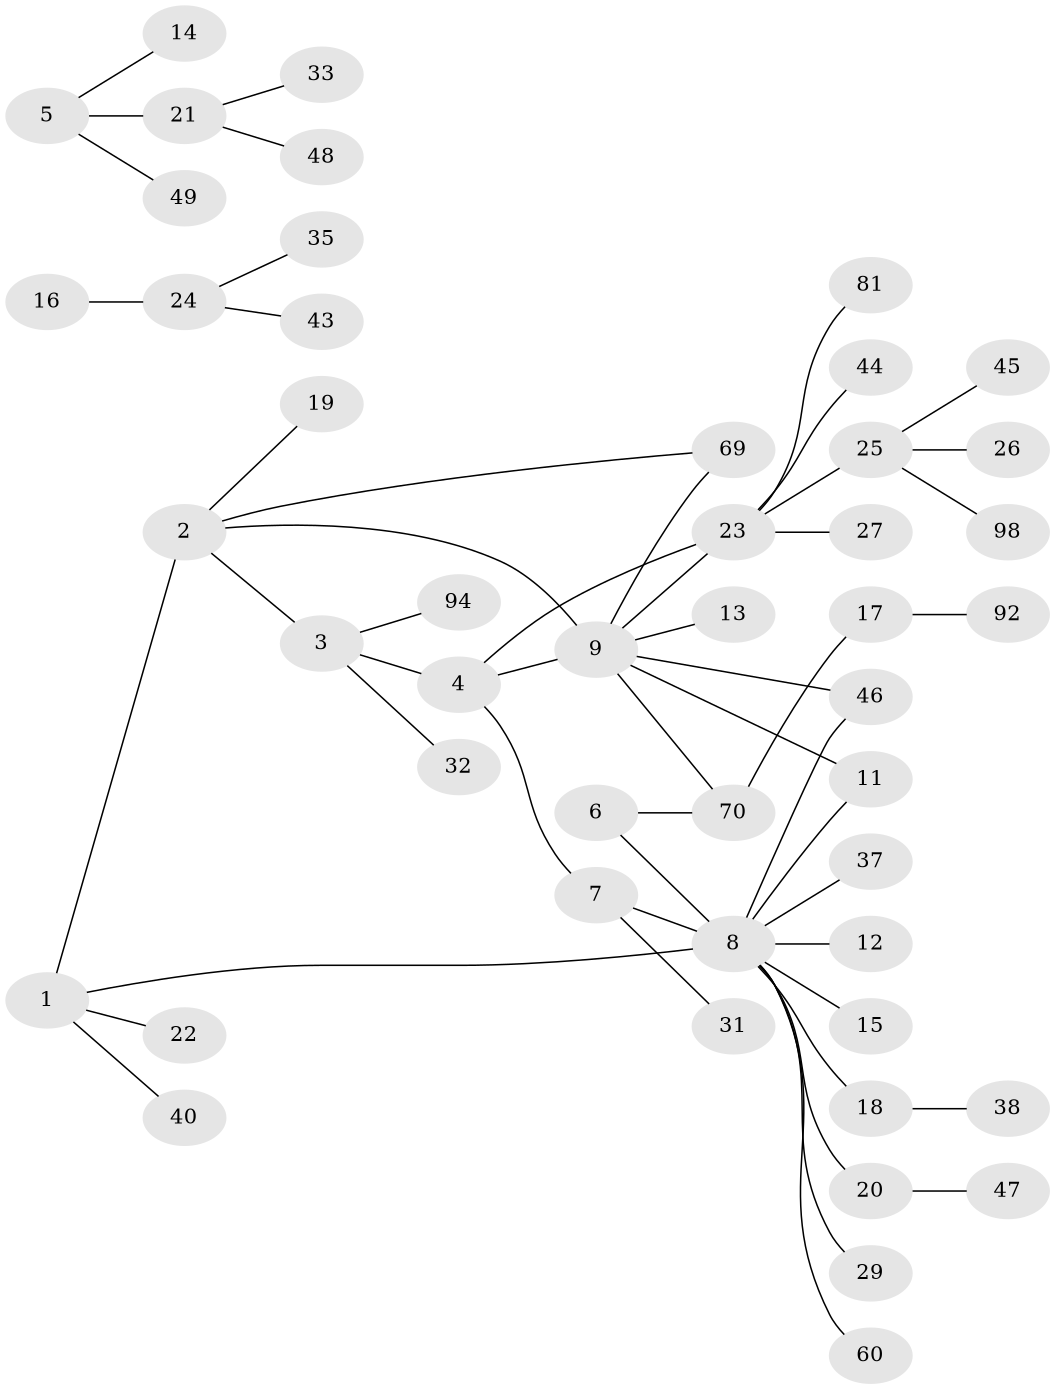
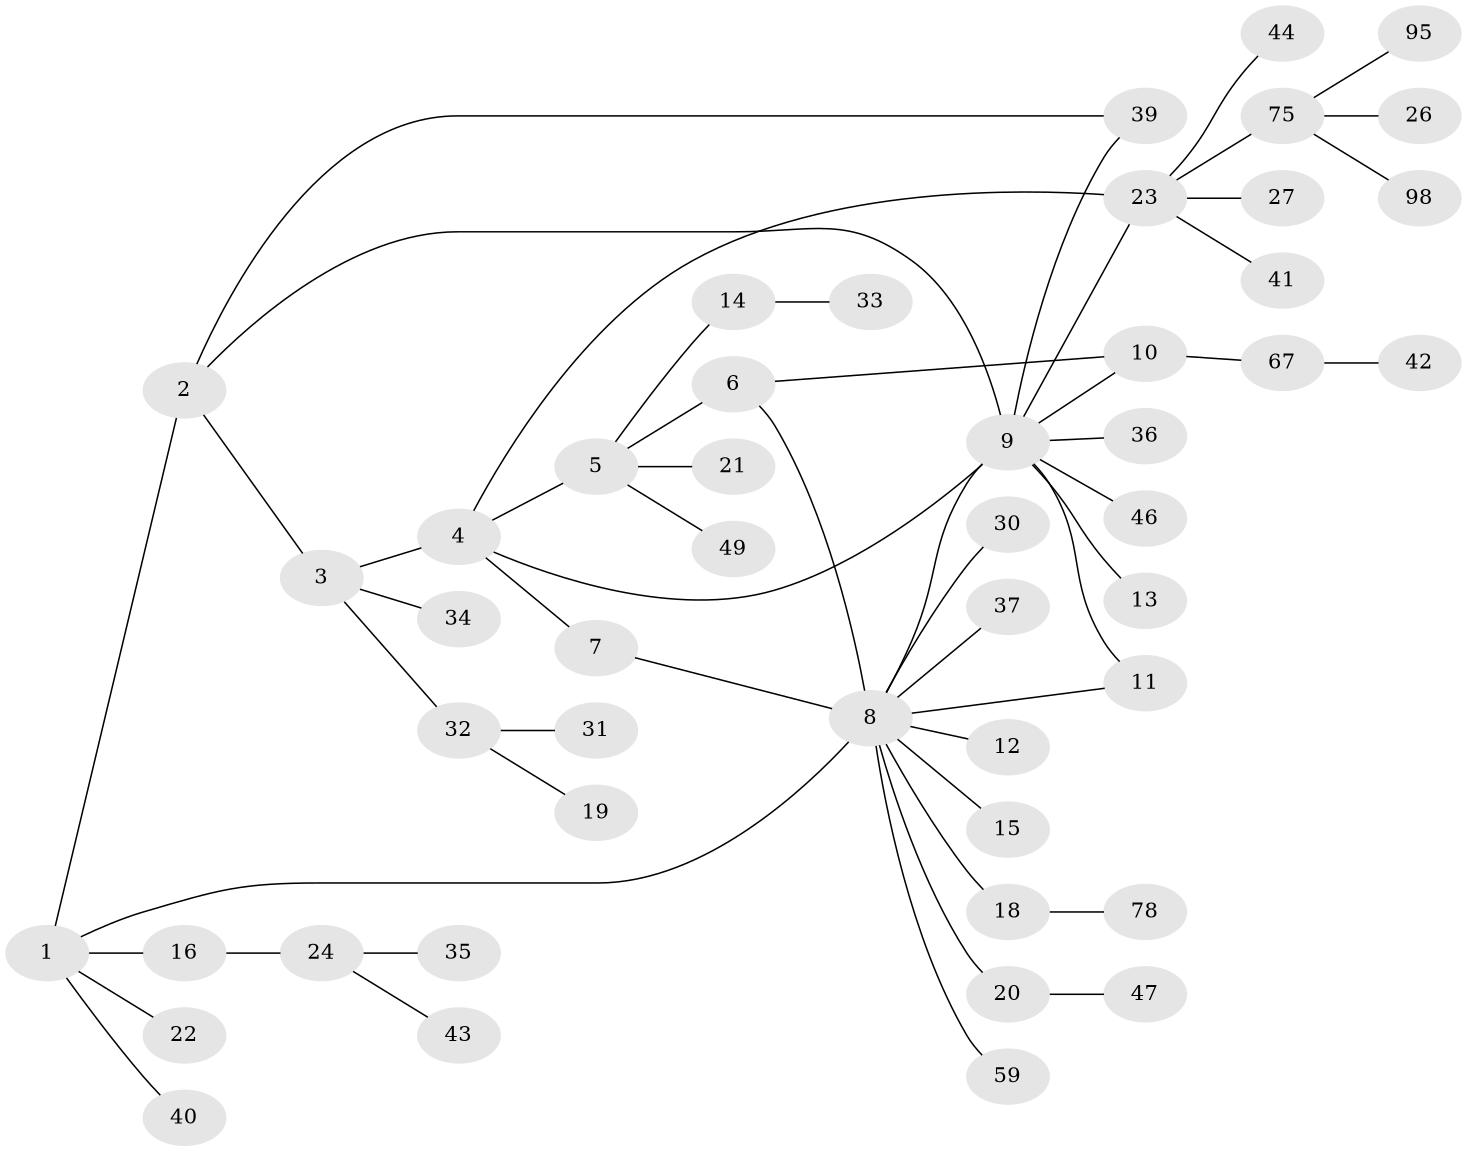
edge "33" -- "21": now "33" -- "14"
node "48": removed
node "81": label "81" -> "41"
node "45": label "45" -> "95"
edge "6" -- "5": added
node "36": added
node "69": label "69" -> "39"
node "25": label "25" -> "75"
edge "19" -- "2": now "19" -- "32"
edge "5" -- "4": added
node "94": label "94" -> "34"
node "17": label "17" -> "67"
node "92": label "92" -> "42"
node "70": label "70" -> "10"
edge "46" -- "8": now "9" -- "8"
edge "1" -- "16": added
edge "7" -- "31": now "32" -- "31"
node "38": label "38" -> "78"
node "29": label "29" -> "59"
node "60": label "60" -> "30"
